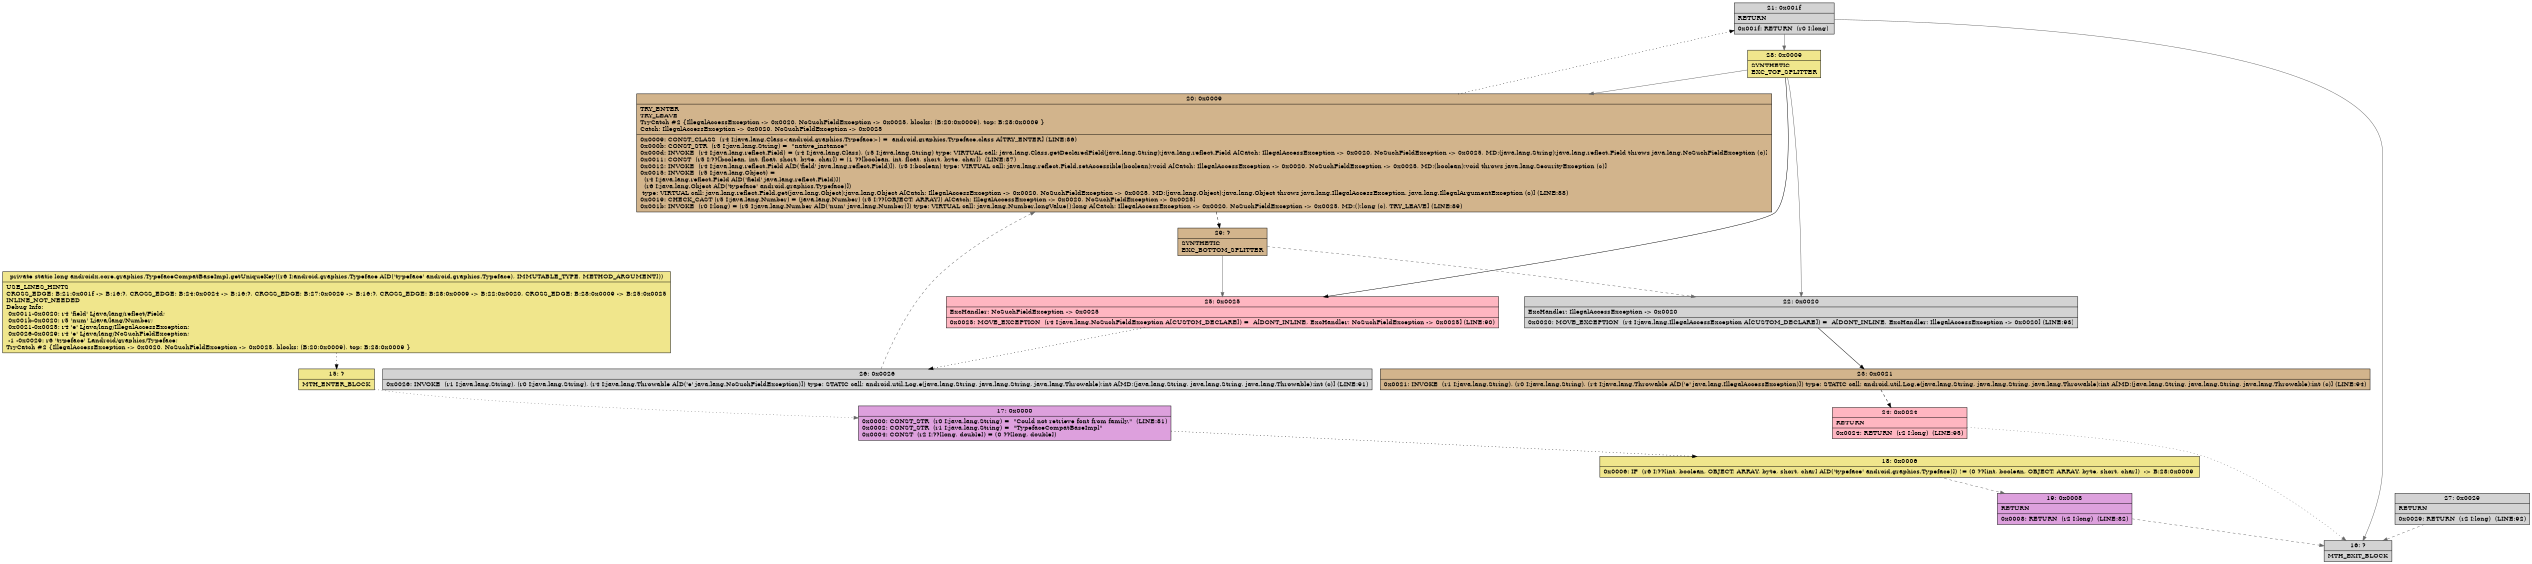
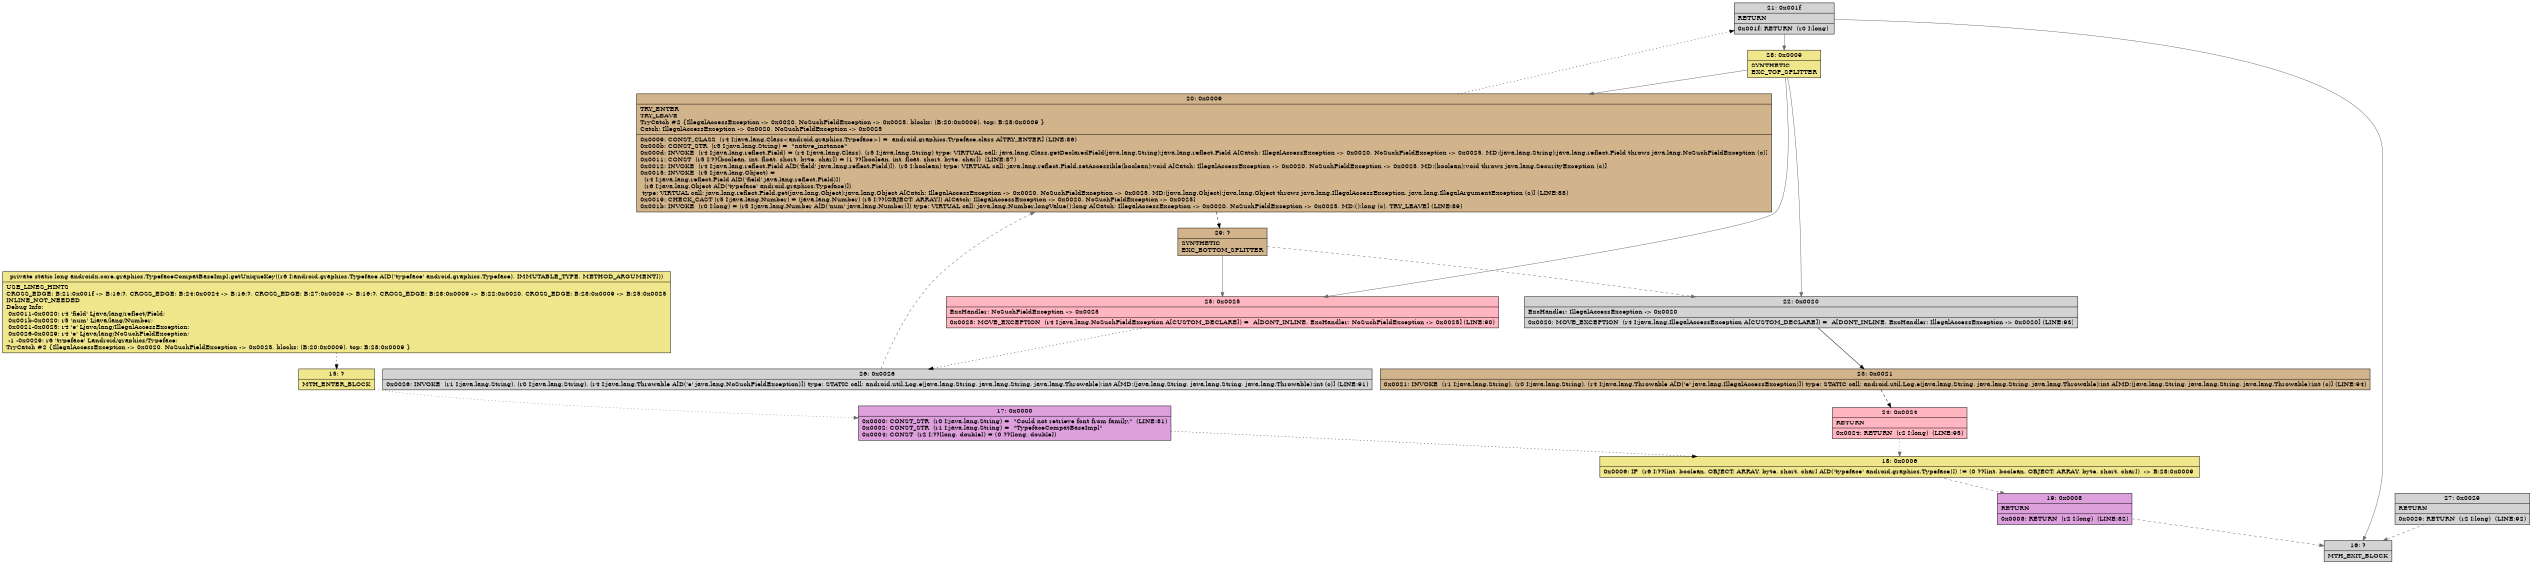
edge "28: 0x0009" -> "25: 0x0025": color black -> gray40
edge "24: 0x0024" -> "16: ?": now "24: 0x0024" -> "18: 0x0006"
